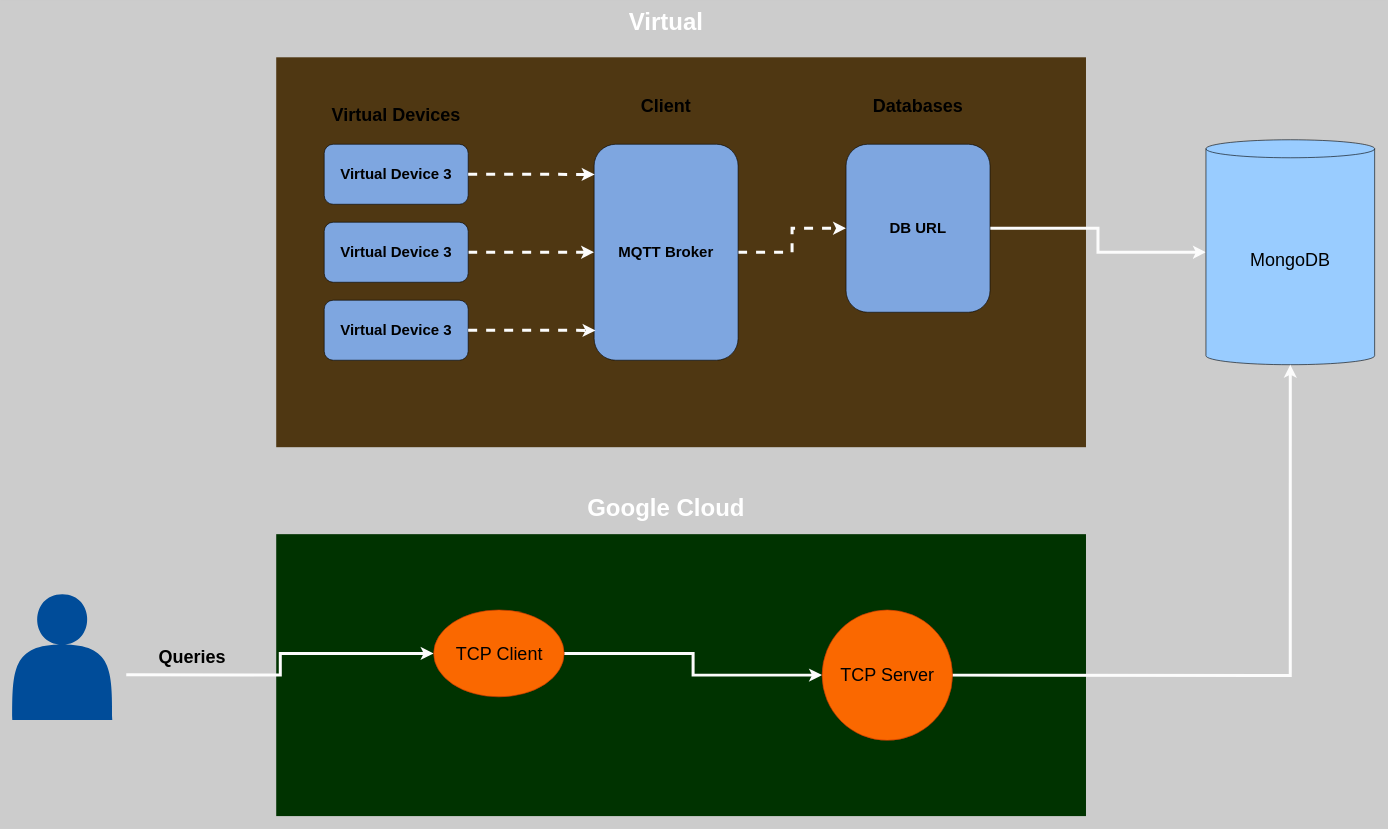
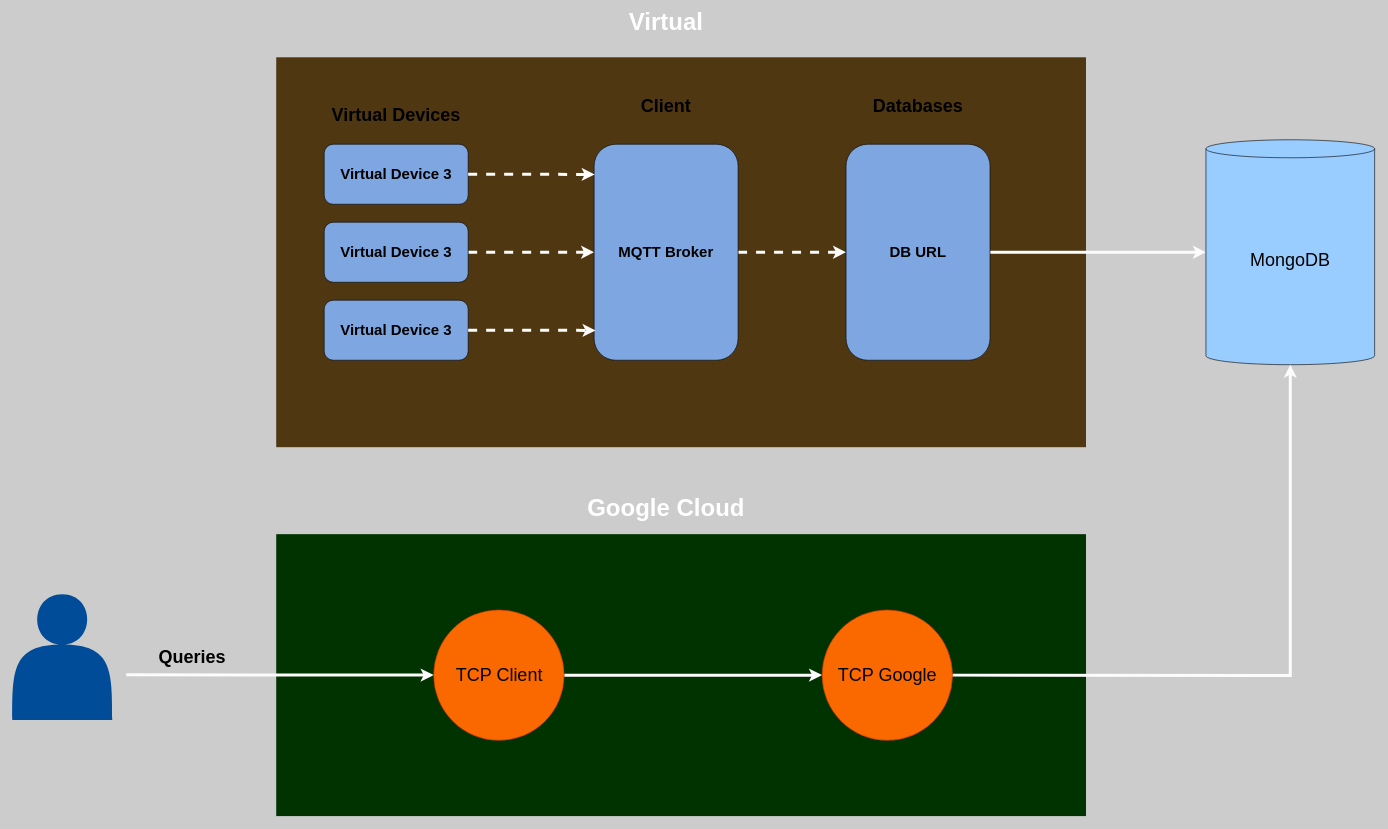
node "DB URL": size 144x168 -> 144x216
node "TCP Client": size 131x87 -> 131x131
node "TCP Server": label "TCP Server" -> "TCP Google"
